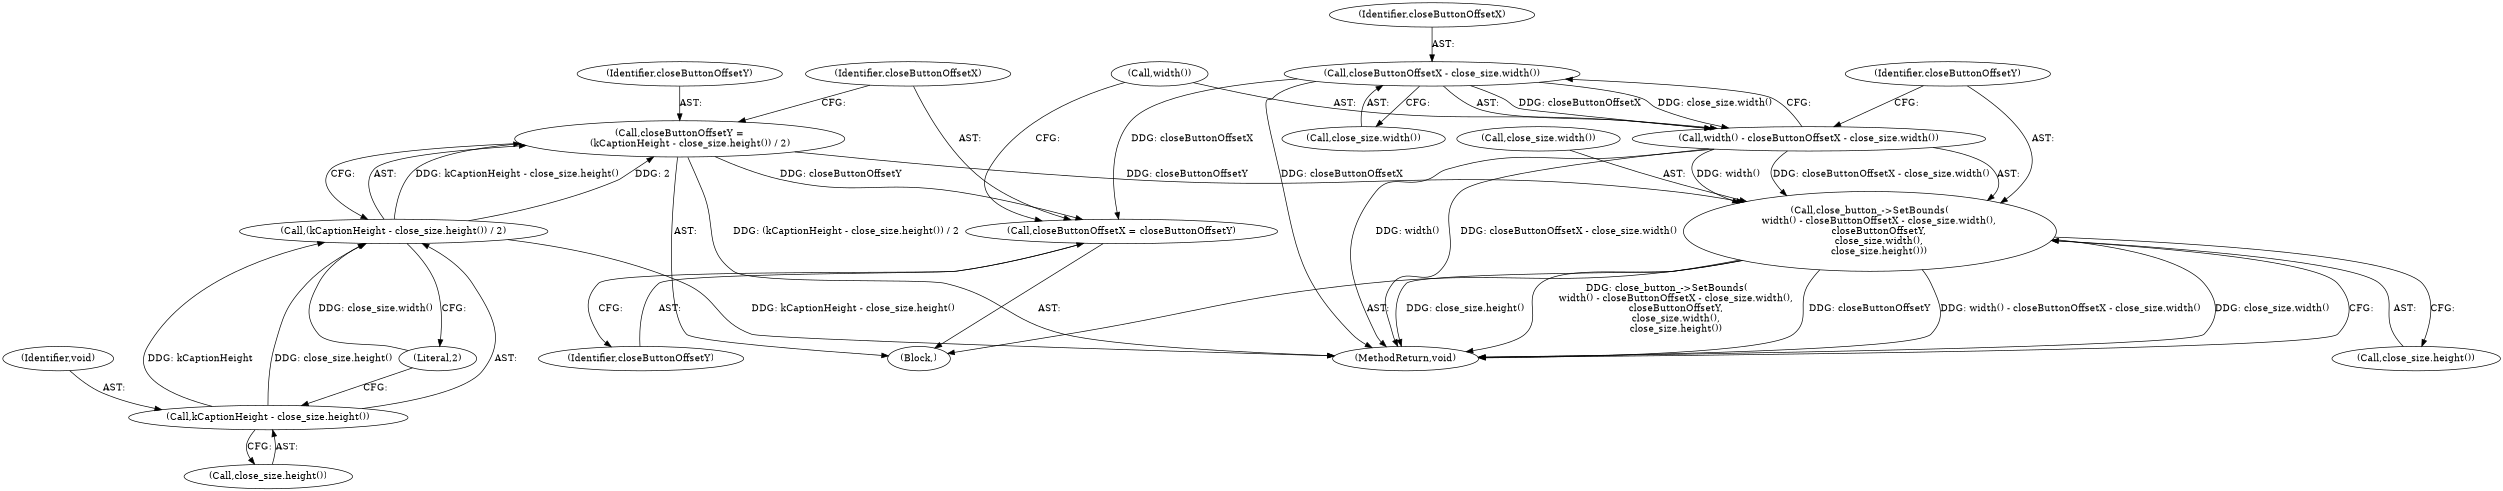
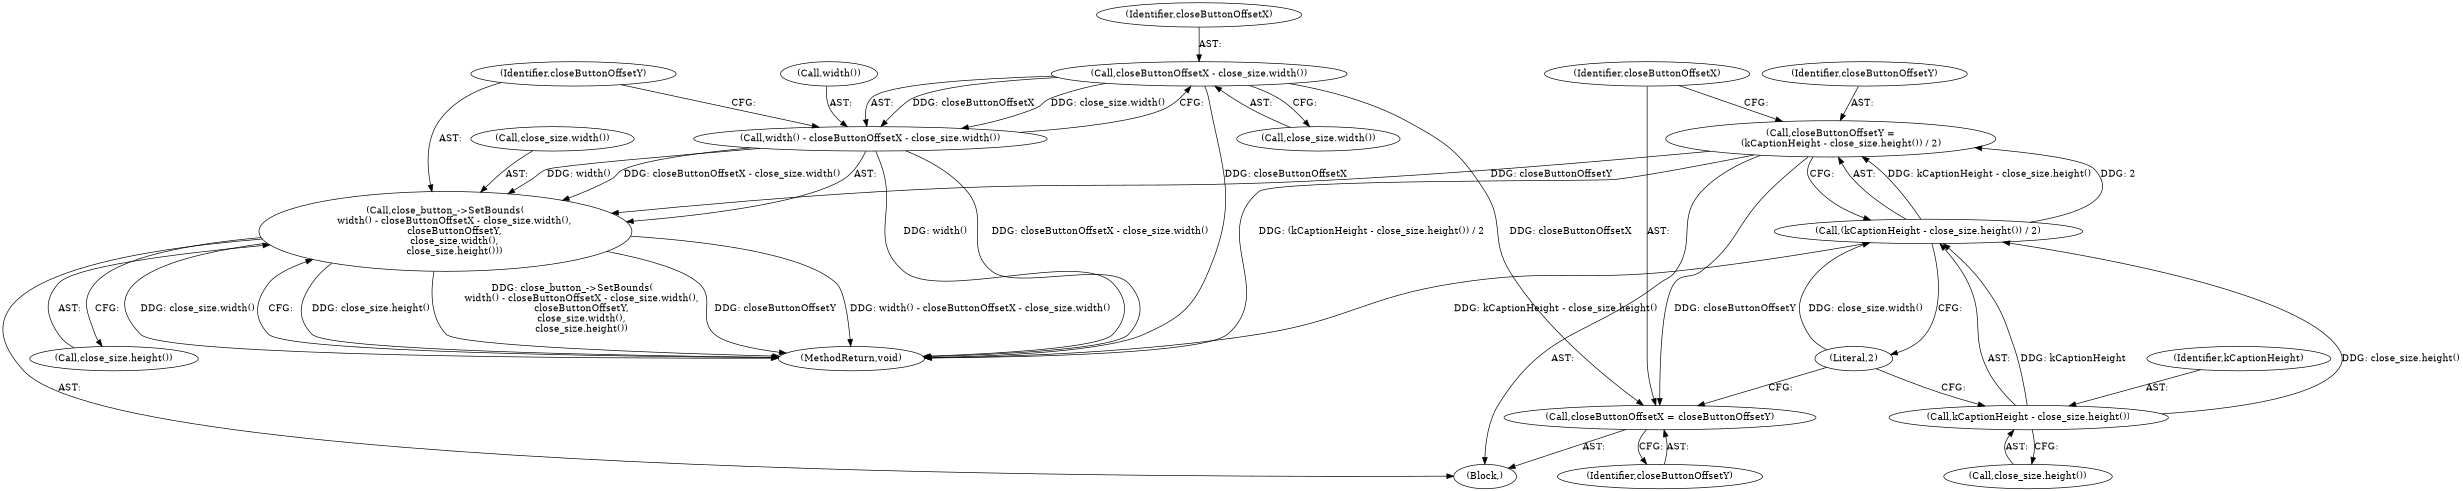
edge "(Call,width())" -> "(Call,closeButtonOffsetX = closeButtonOffsetY)": now "(Literal,2)" -> "(Call,closeButtonOffsetX = closeButtonOffsetY)"
node "(Identifier,void)": label "(Identifier,void)" -> "(Identifier,kCaptionHeight)"
